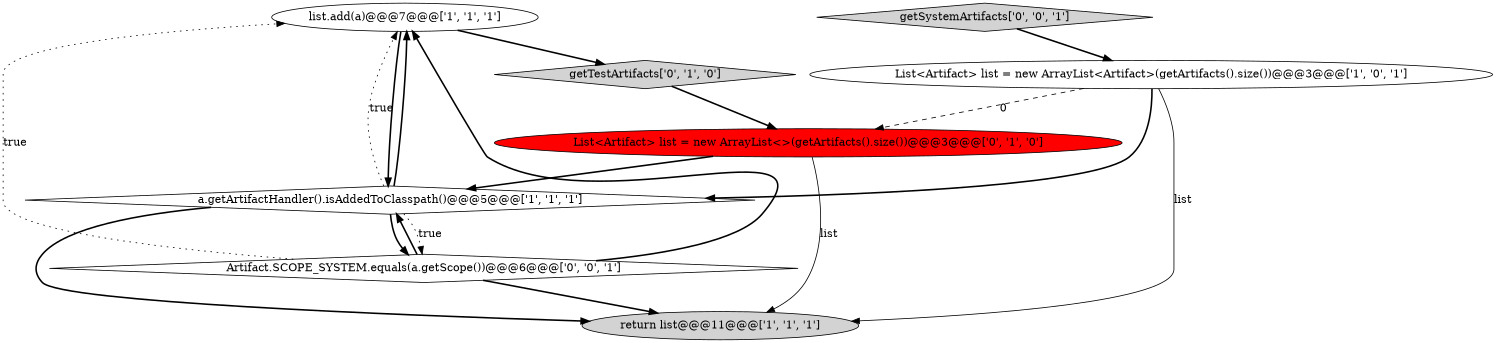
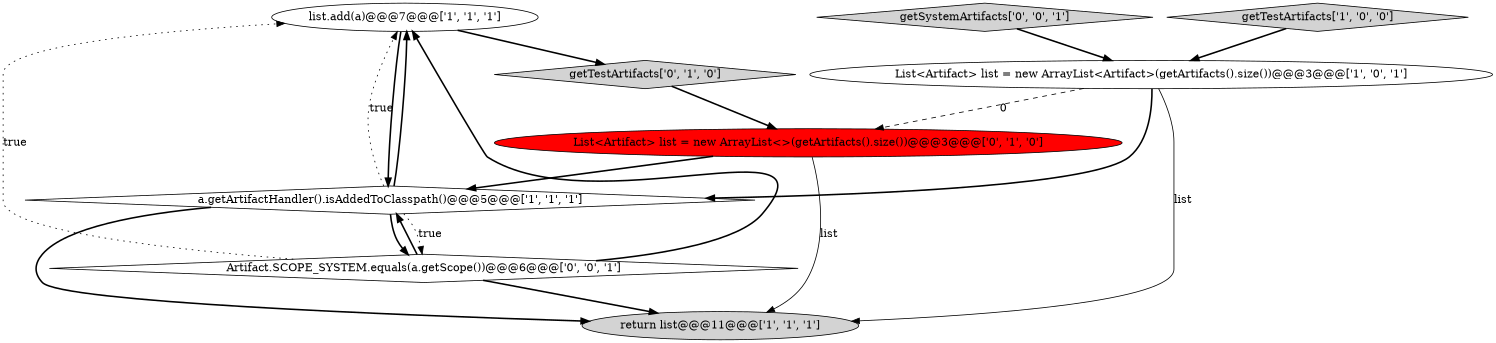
node "getTestArtifacts['1', '0', '0']": added
